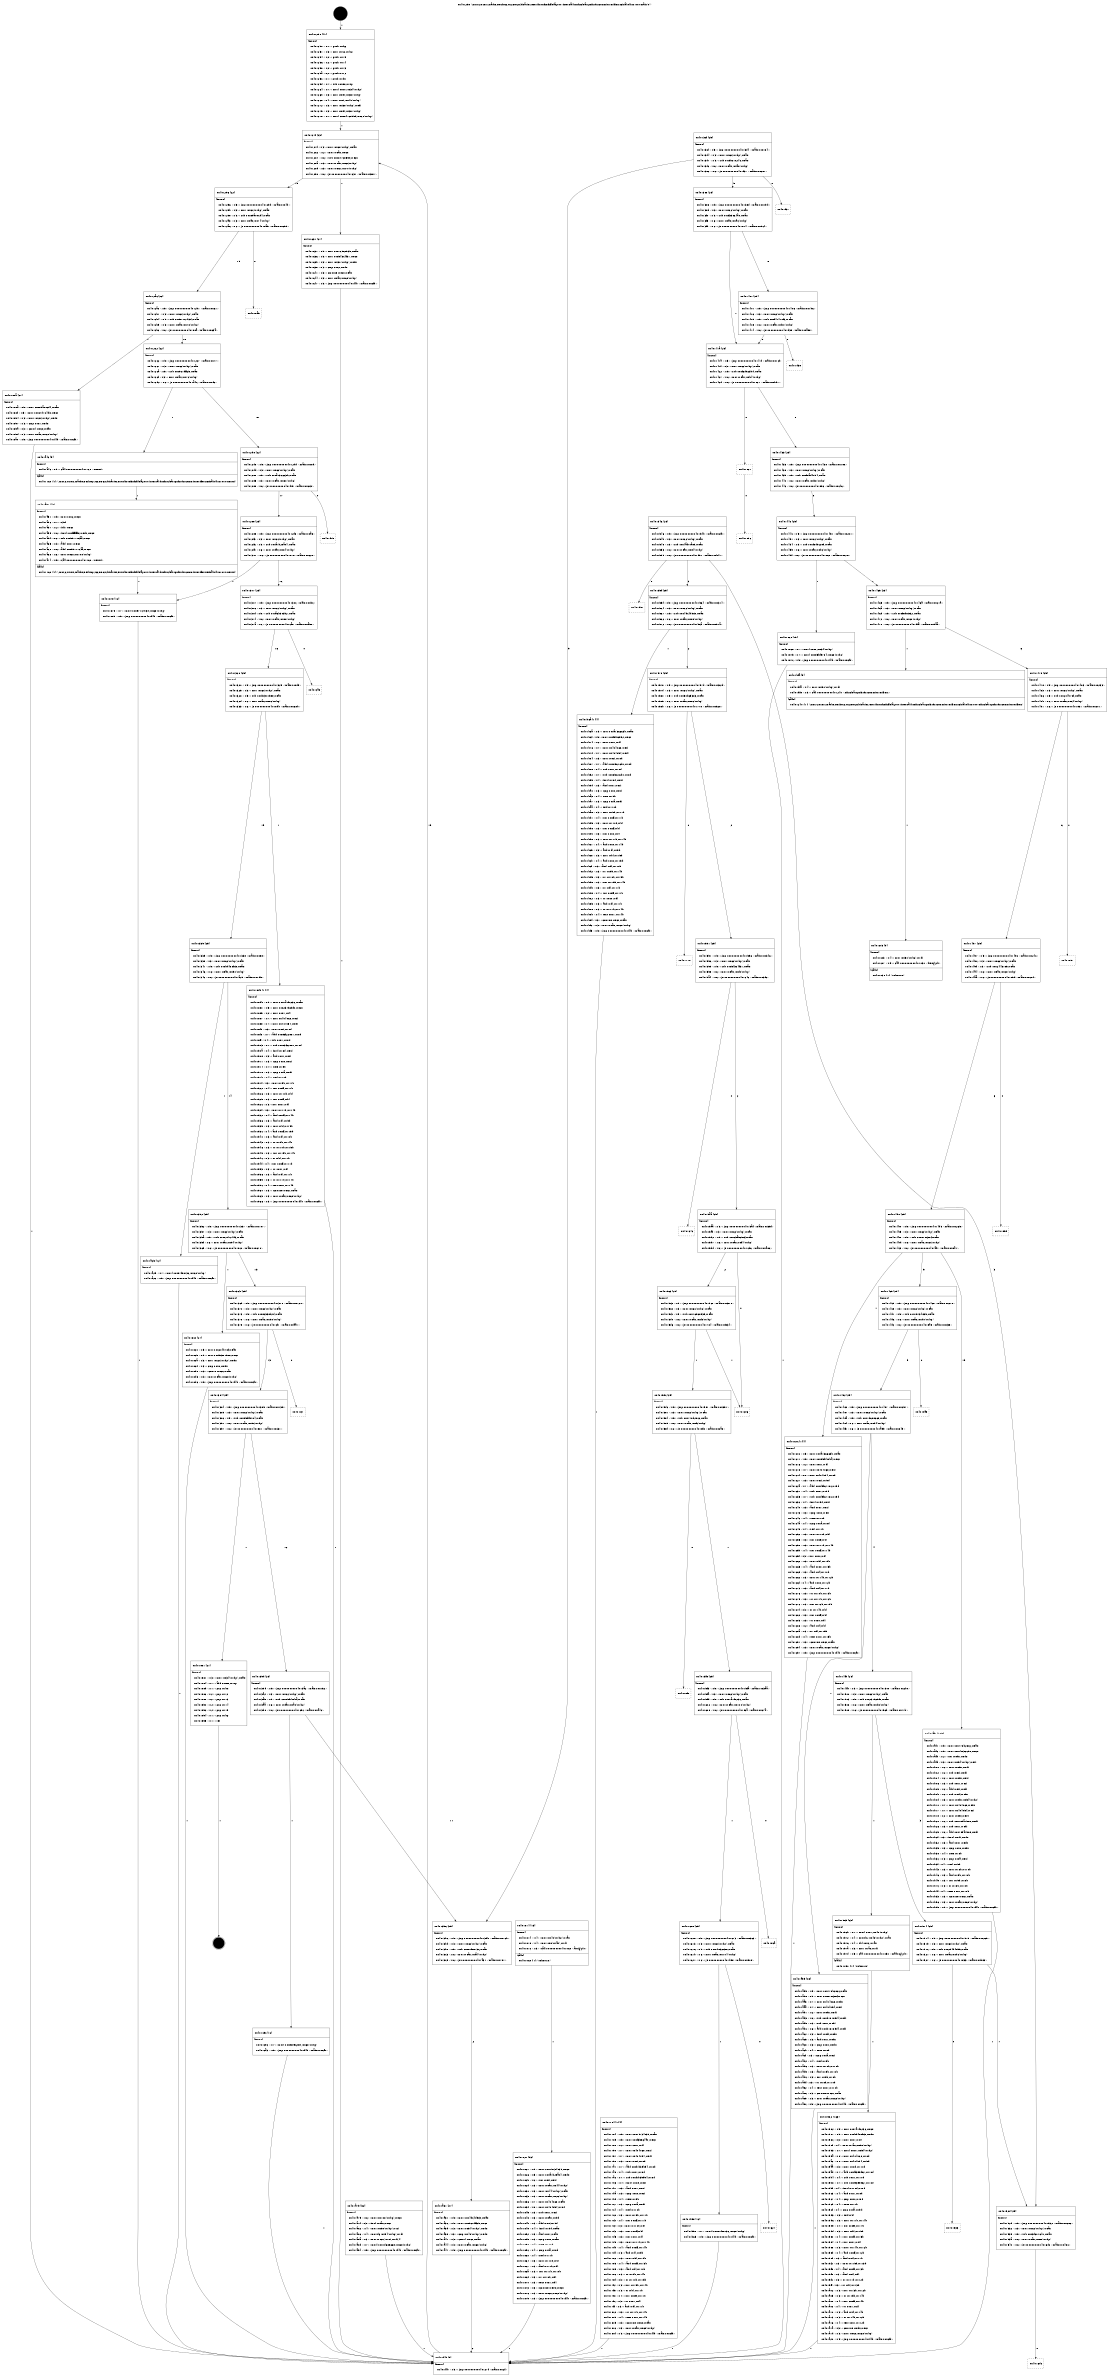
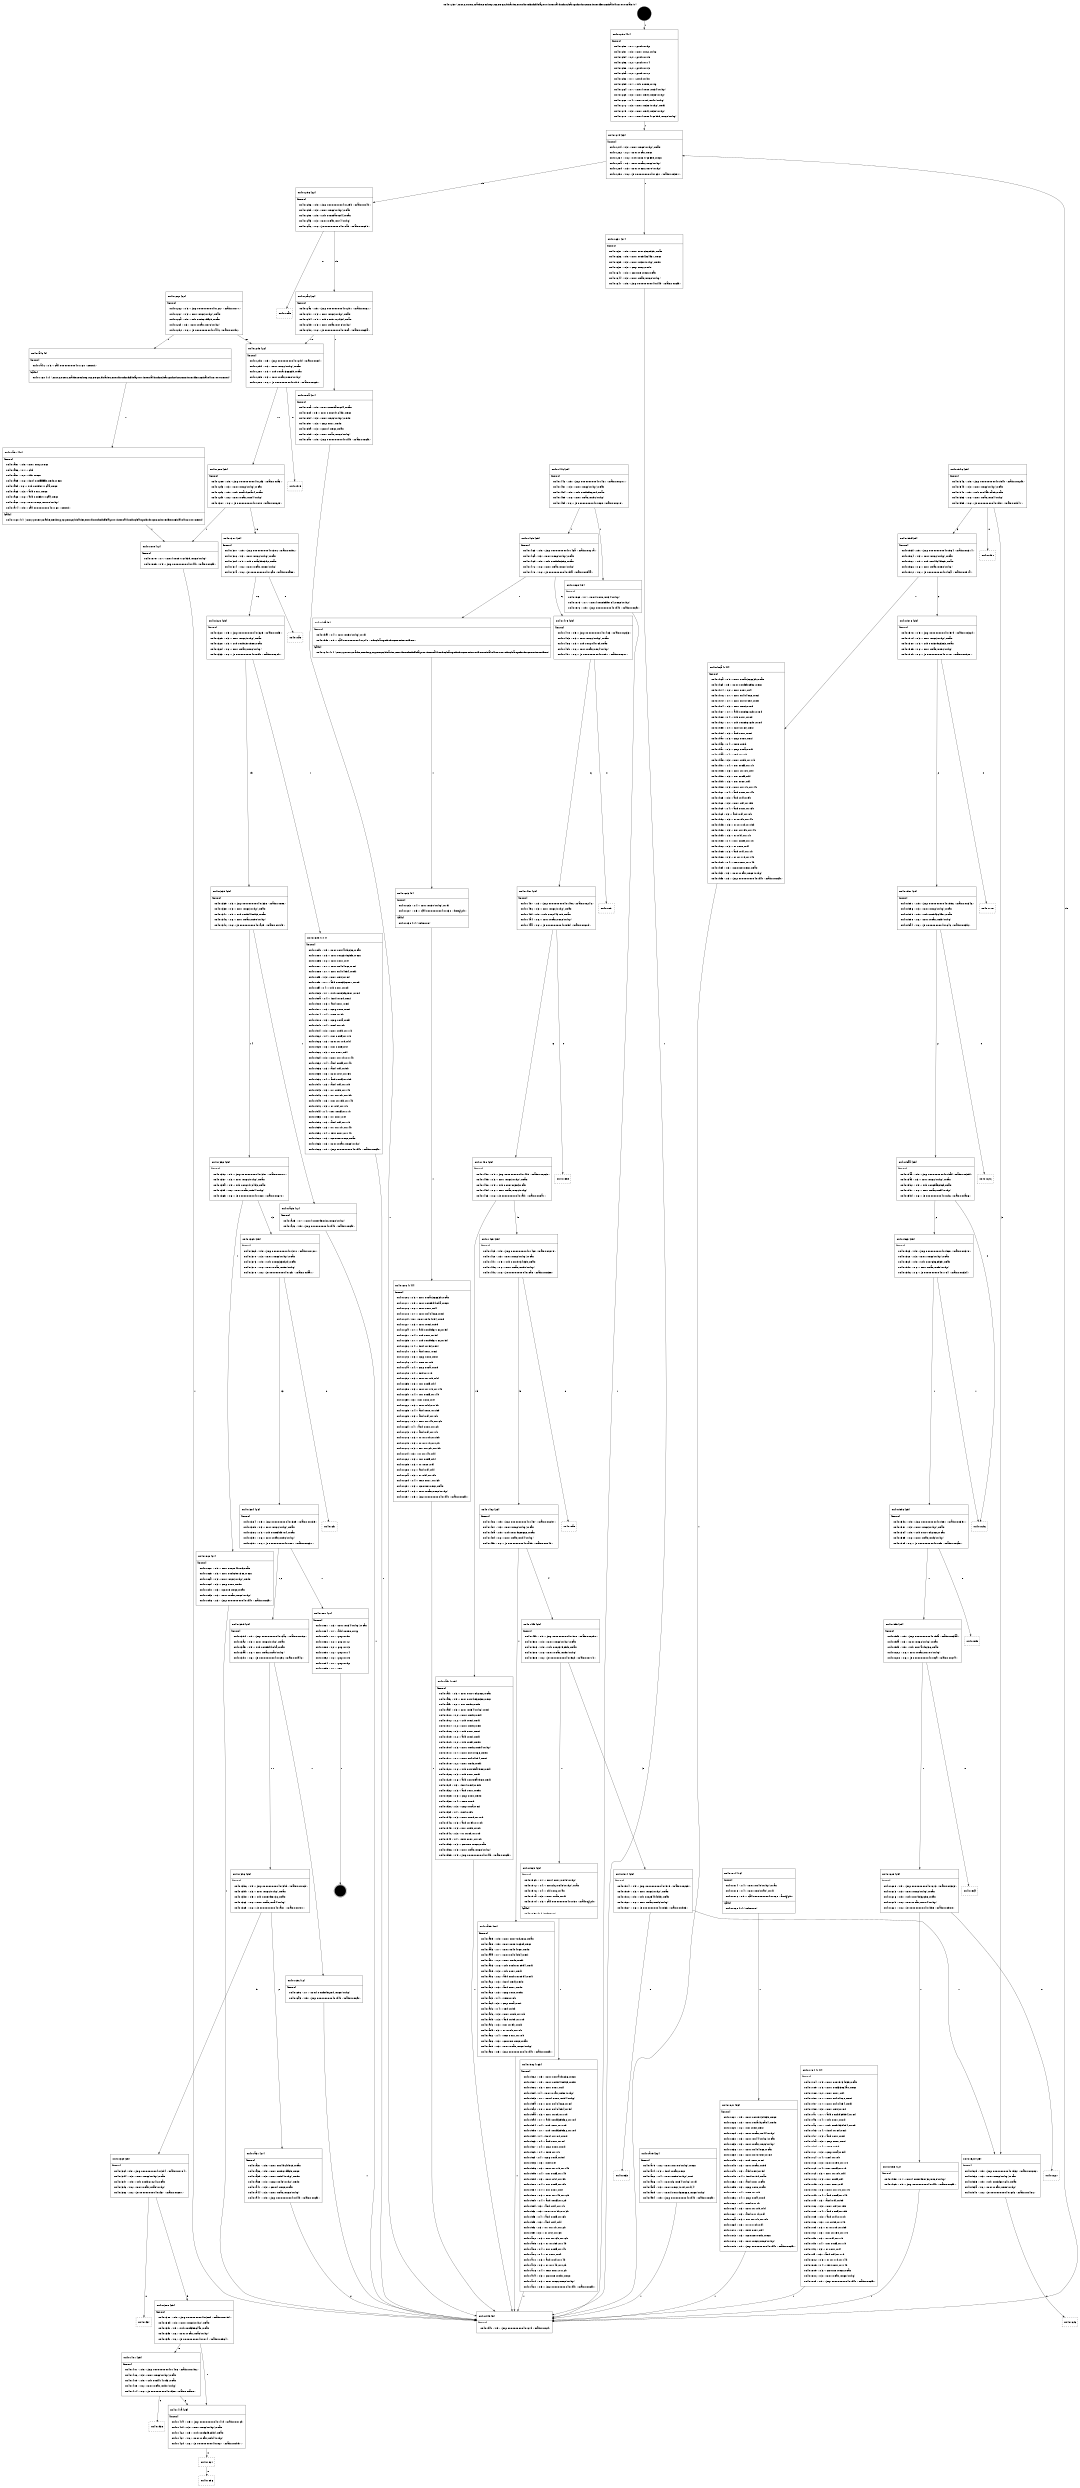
edge "0x4012ac [22]" -> "0x4012c2 [22]": now "0x4012ac [22]" -> "0x4012d8 [22]"
node "0x401433 [25]": removed
edge "0x4013cf [25]" -> "0x4013b6 [25]": reversed
edge "0x4014b0 [25]" -> "0x401c0c [144]": now "0x401c03 [9]" -> "0x401c0c [144]"
